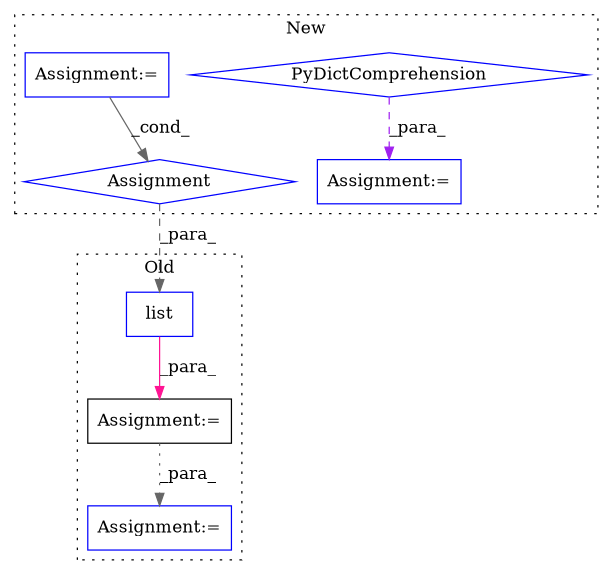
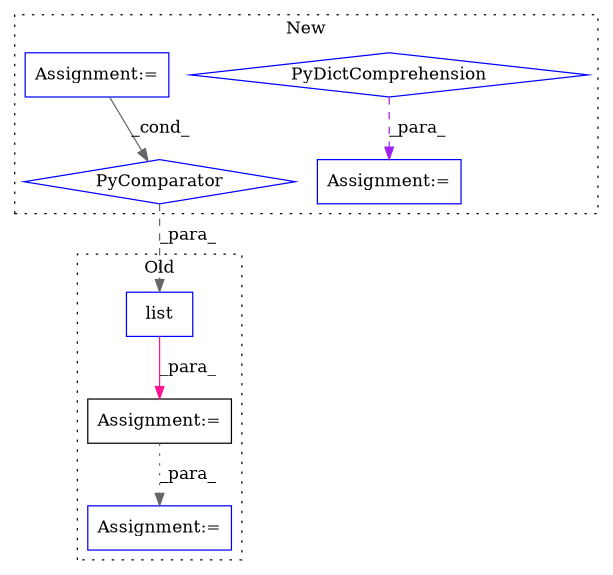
node "Assignment": label "Assignment" -> "PyComparator"
